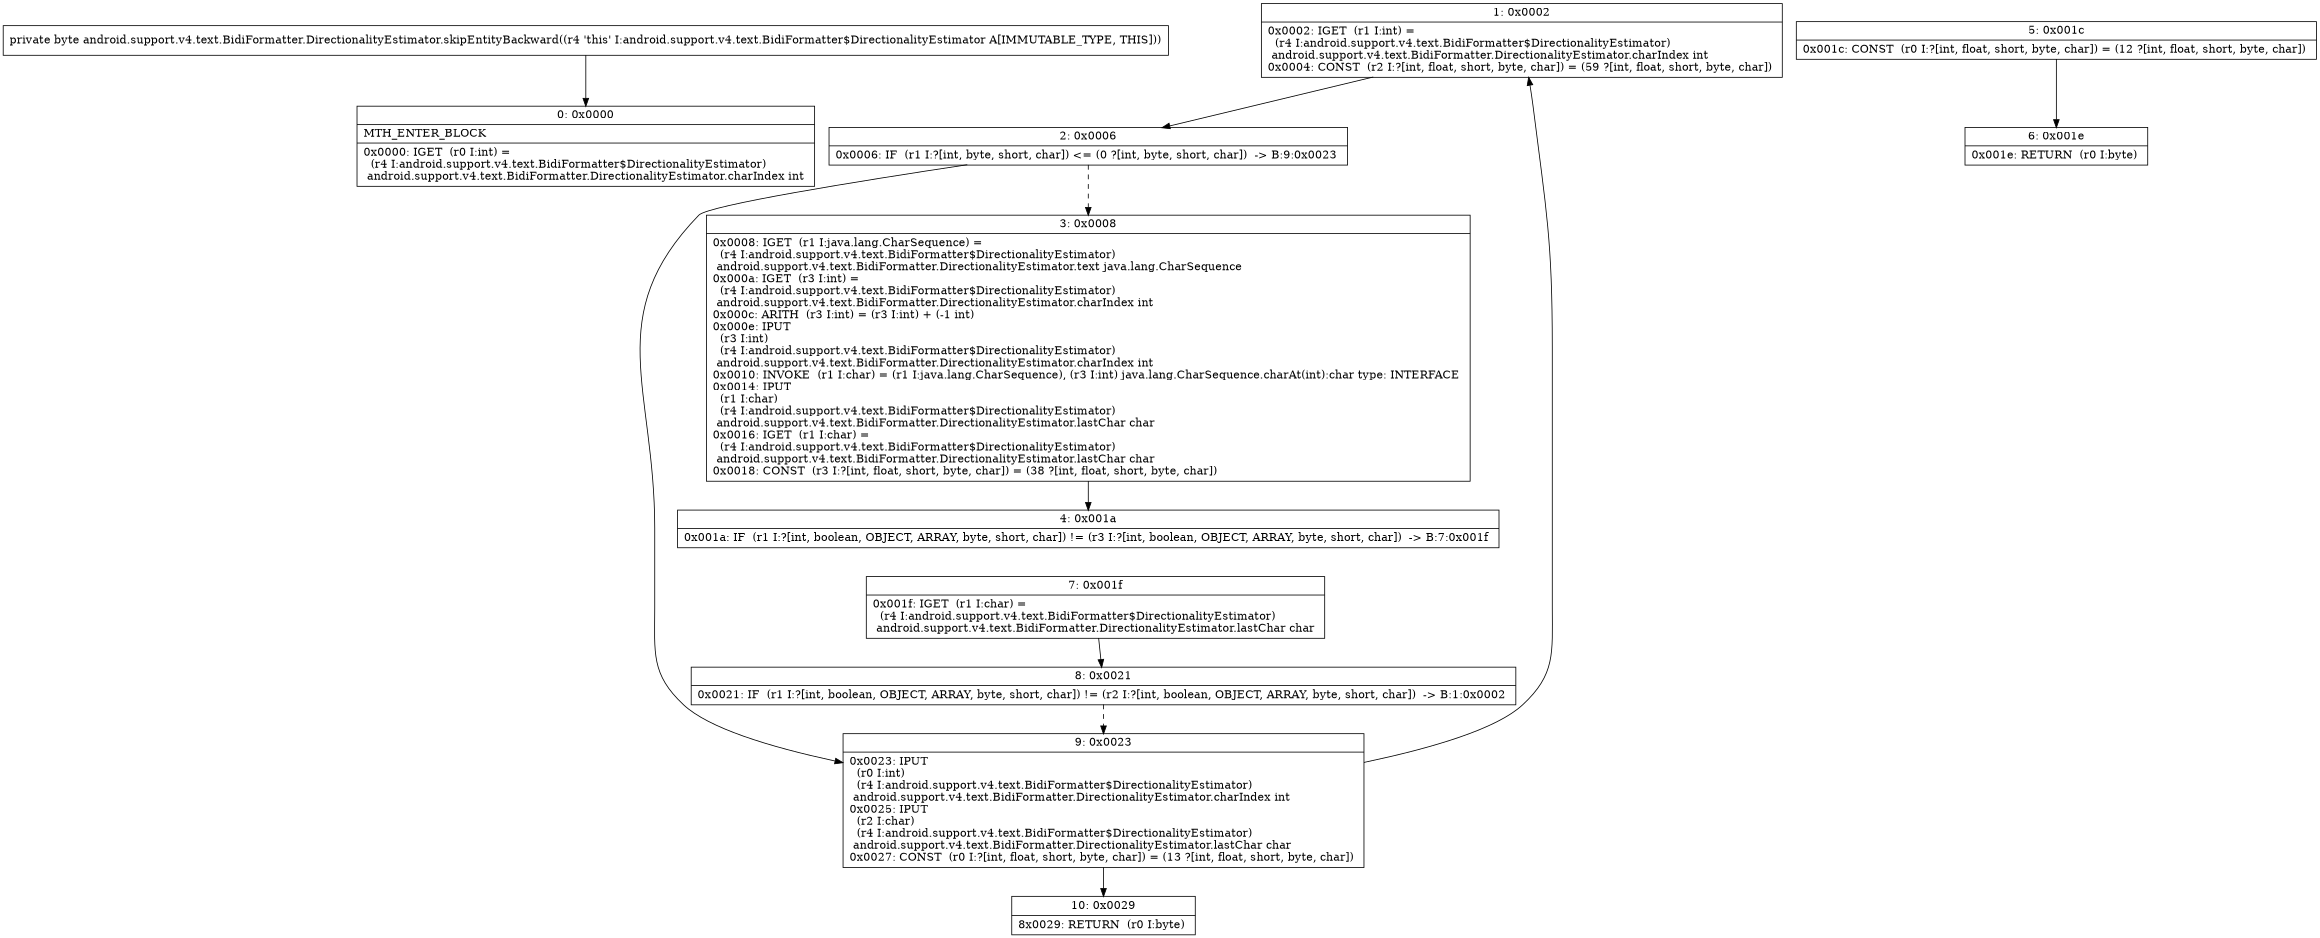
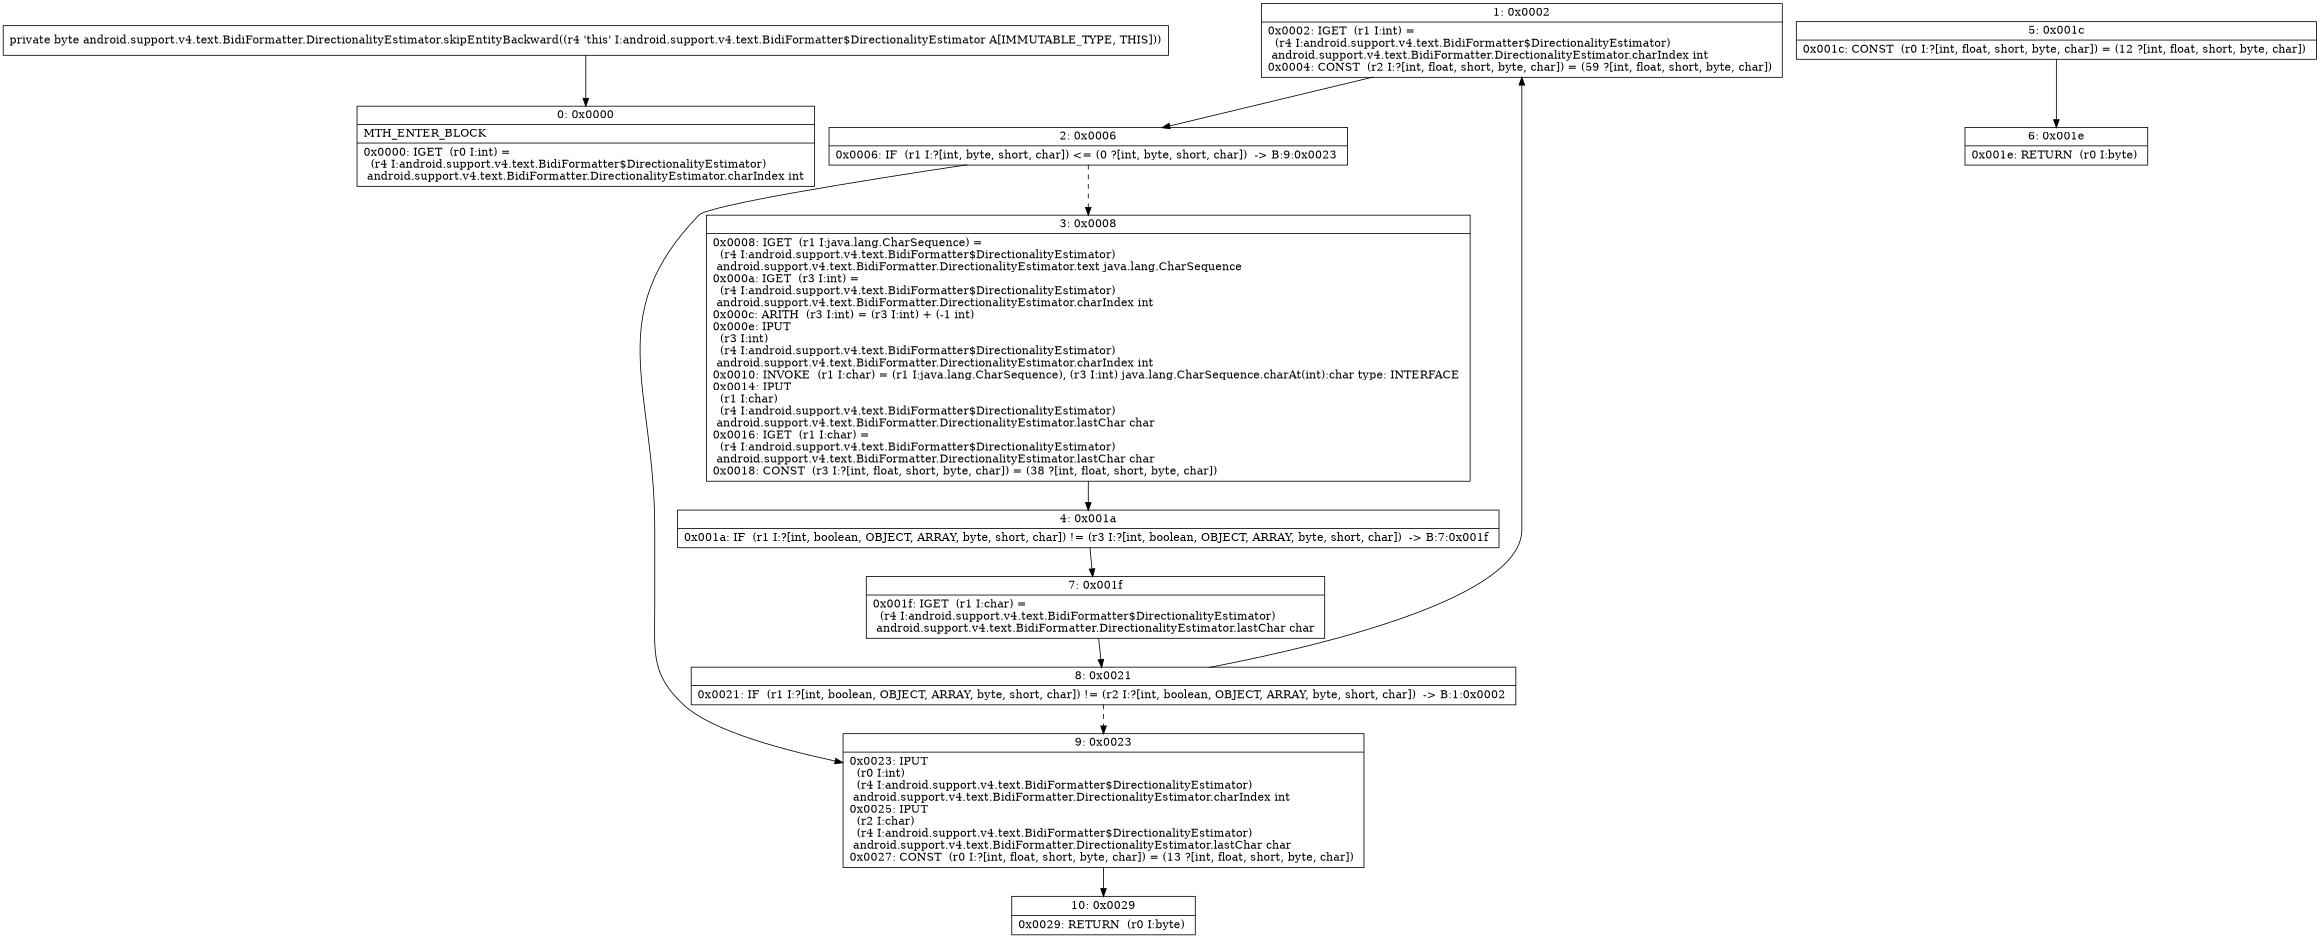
edge "9: 0x0023" -> "1: 0x0002": now "8: 0x0021" -> "1: 0x0002"
edge "4: 0x001a" -> "7: 0x001f": added
node "10: 0x0029": text "8x0029: RETURN  (r0 I:byte)" -> "0x0029: RETURN  (r0 I:byte)"
